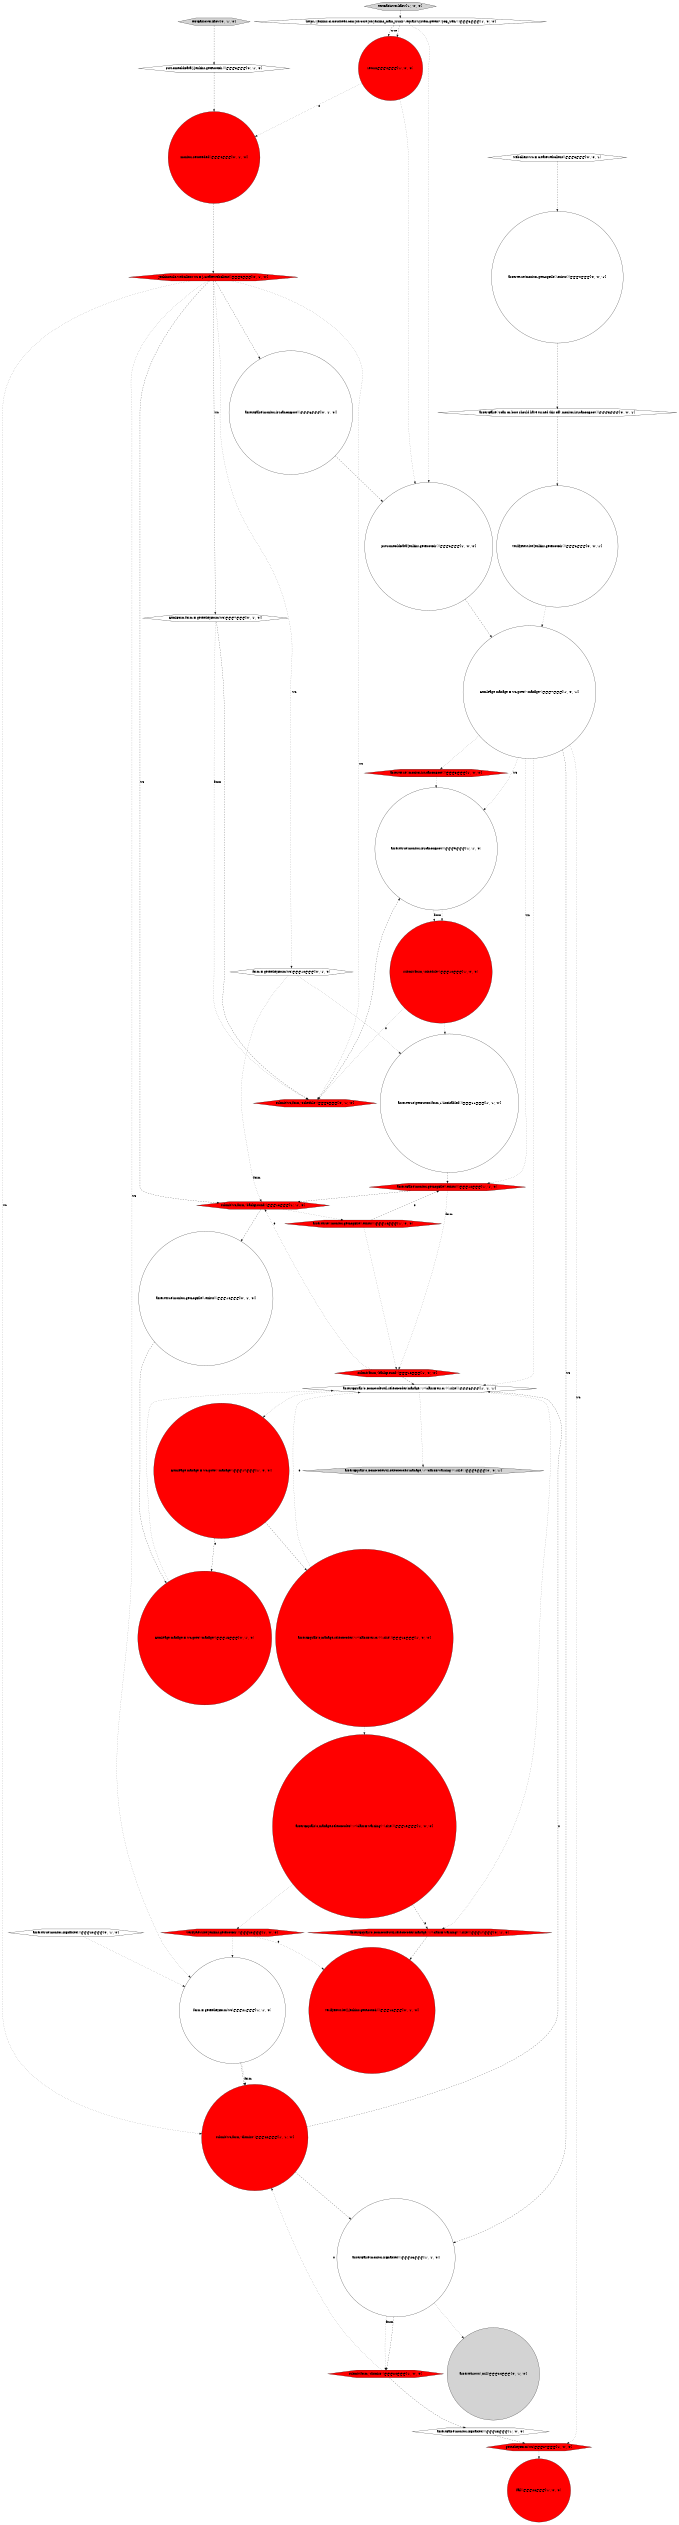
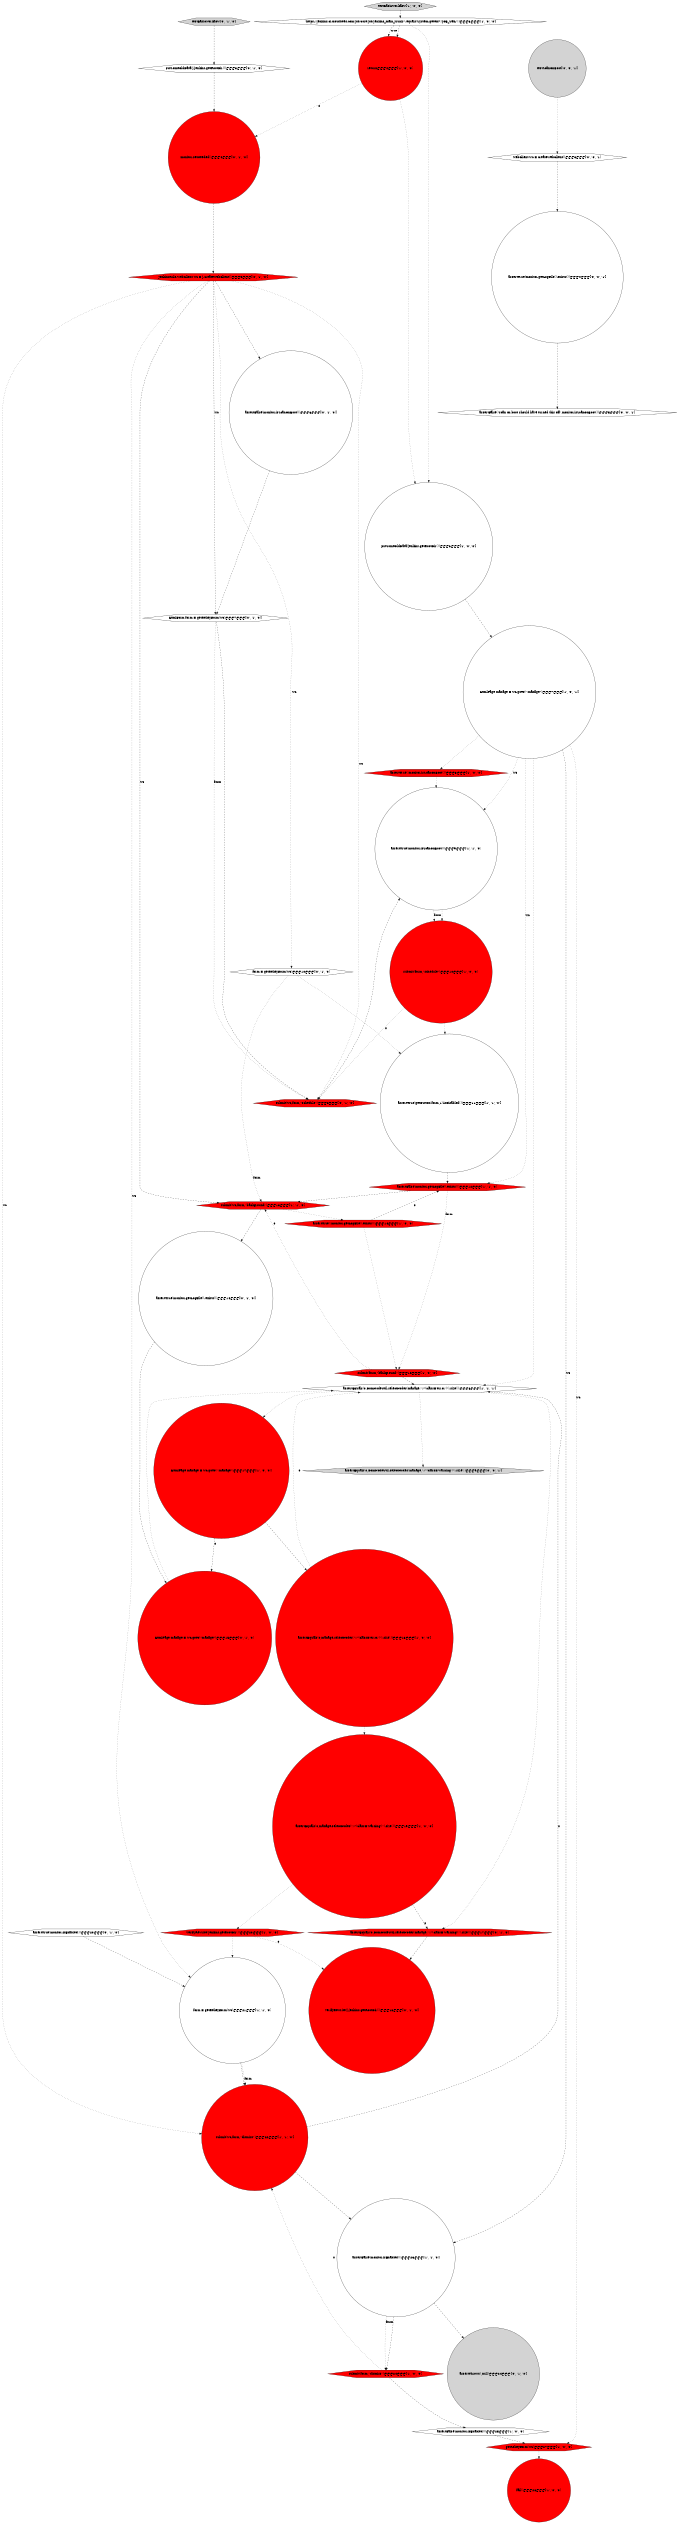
node "testScanOnBoot['0', '0', '1']": added
edge "assertFalse(monitor.isScanOnBoot())@@@6@@@['0', '1', '0']" -> "putSomeOldData(jenkins.getRootDir())@@@6@@@['1', '0', '0']": now "assertFalse(monitor.isScanOnBoot())@@@6@@@['0', '1', '0']" -> "HtmlForm form = getRekeyForm(wc)@@@7@@@['0', '1', '0']"
node "verifyRewrite(jenkins.getRootDir())@@@6@@@['0', '0', '1']": removed
edge "assertTrue(monitor.isEnabled())@@@20@@@['0', '1', '0']" -> "form = getRekeyForm(wc)@@@21@@@['1', '1', '0']": style dotted -> dashed
edge "assertFalse(monitor.isEnabled())@@@23@@@['1', '1', '0']" -> "assertThrows(,null)@@@24@@@['0', '1', '0']": style dotted -> dashed
